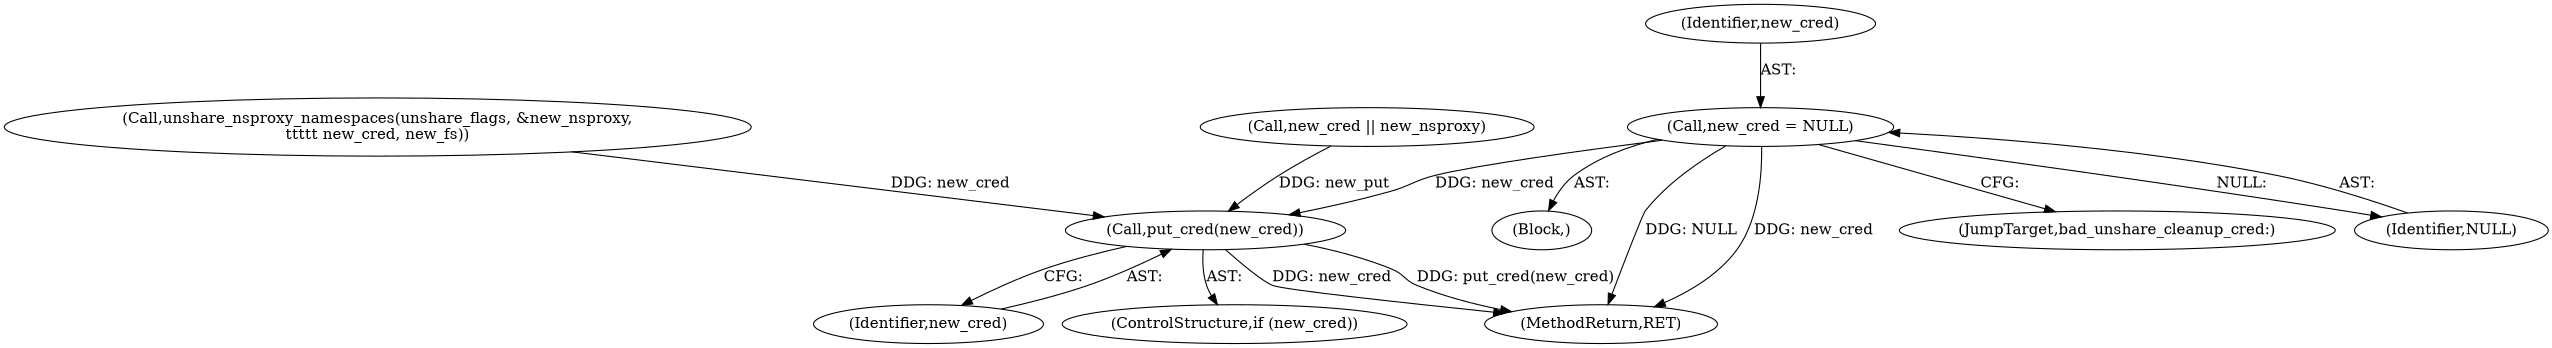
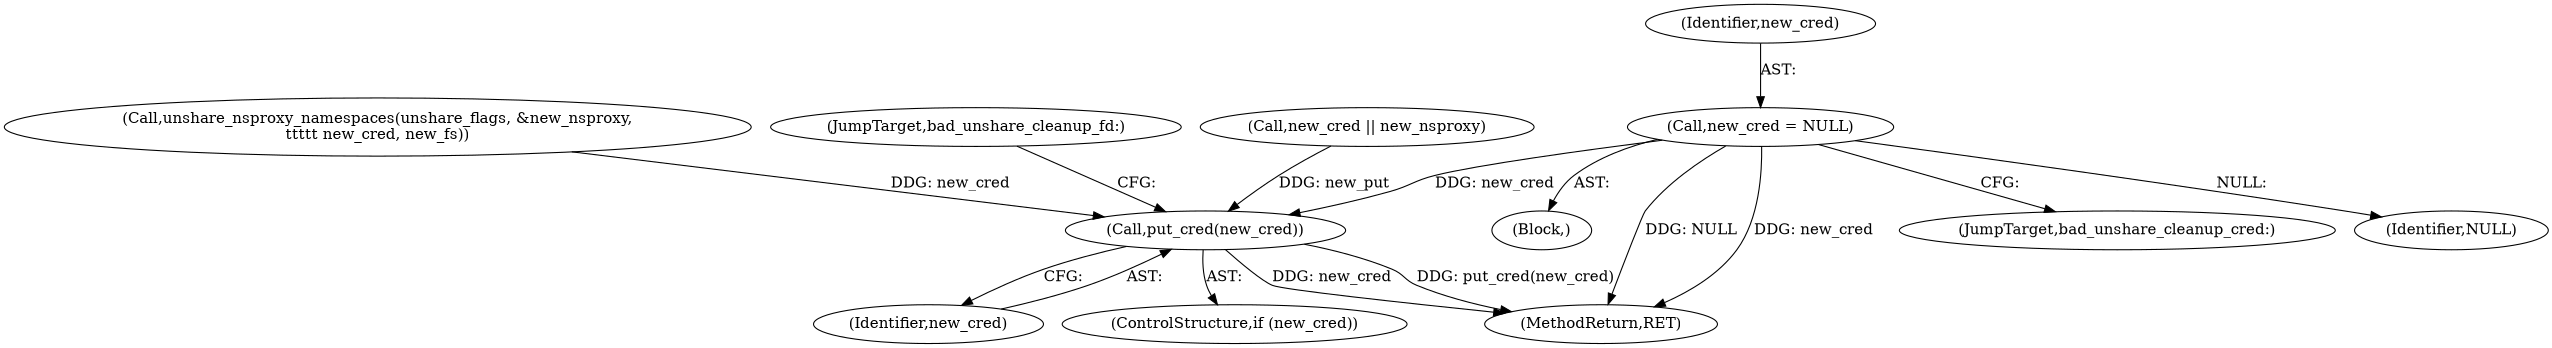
node "(JumpTarget,bad_unshare_cleanup_fd:)": added
edge "(Identifier,NULL)" -> "(Call,new_cred = NULL)": removed, label "AST:"
